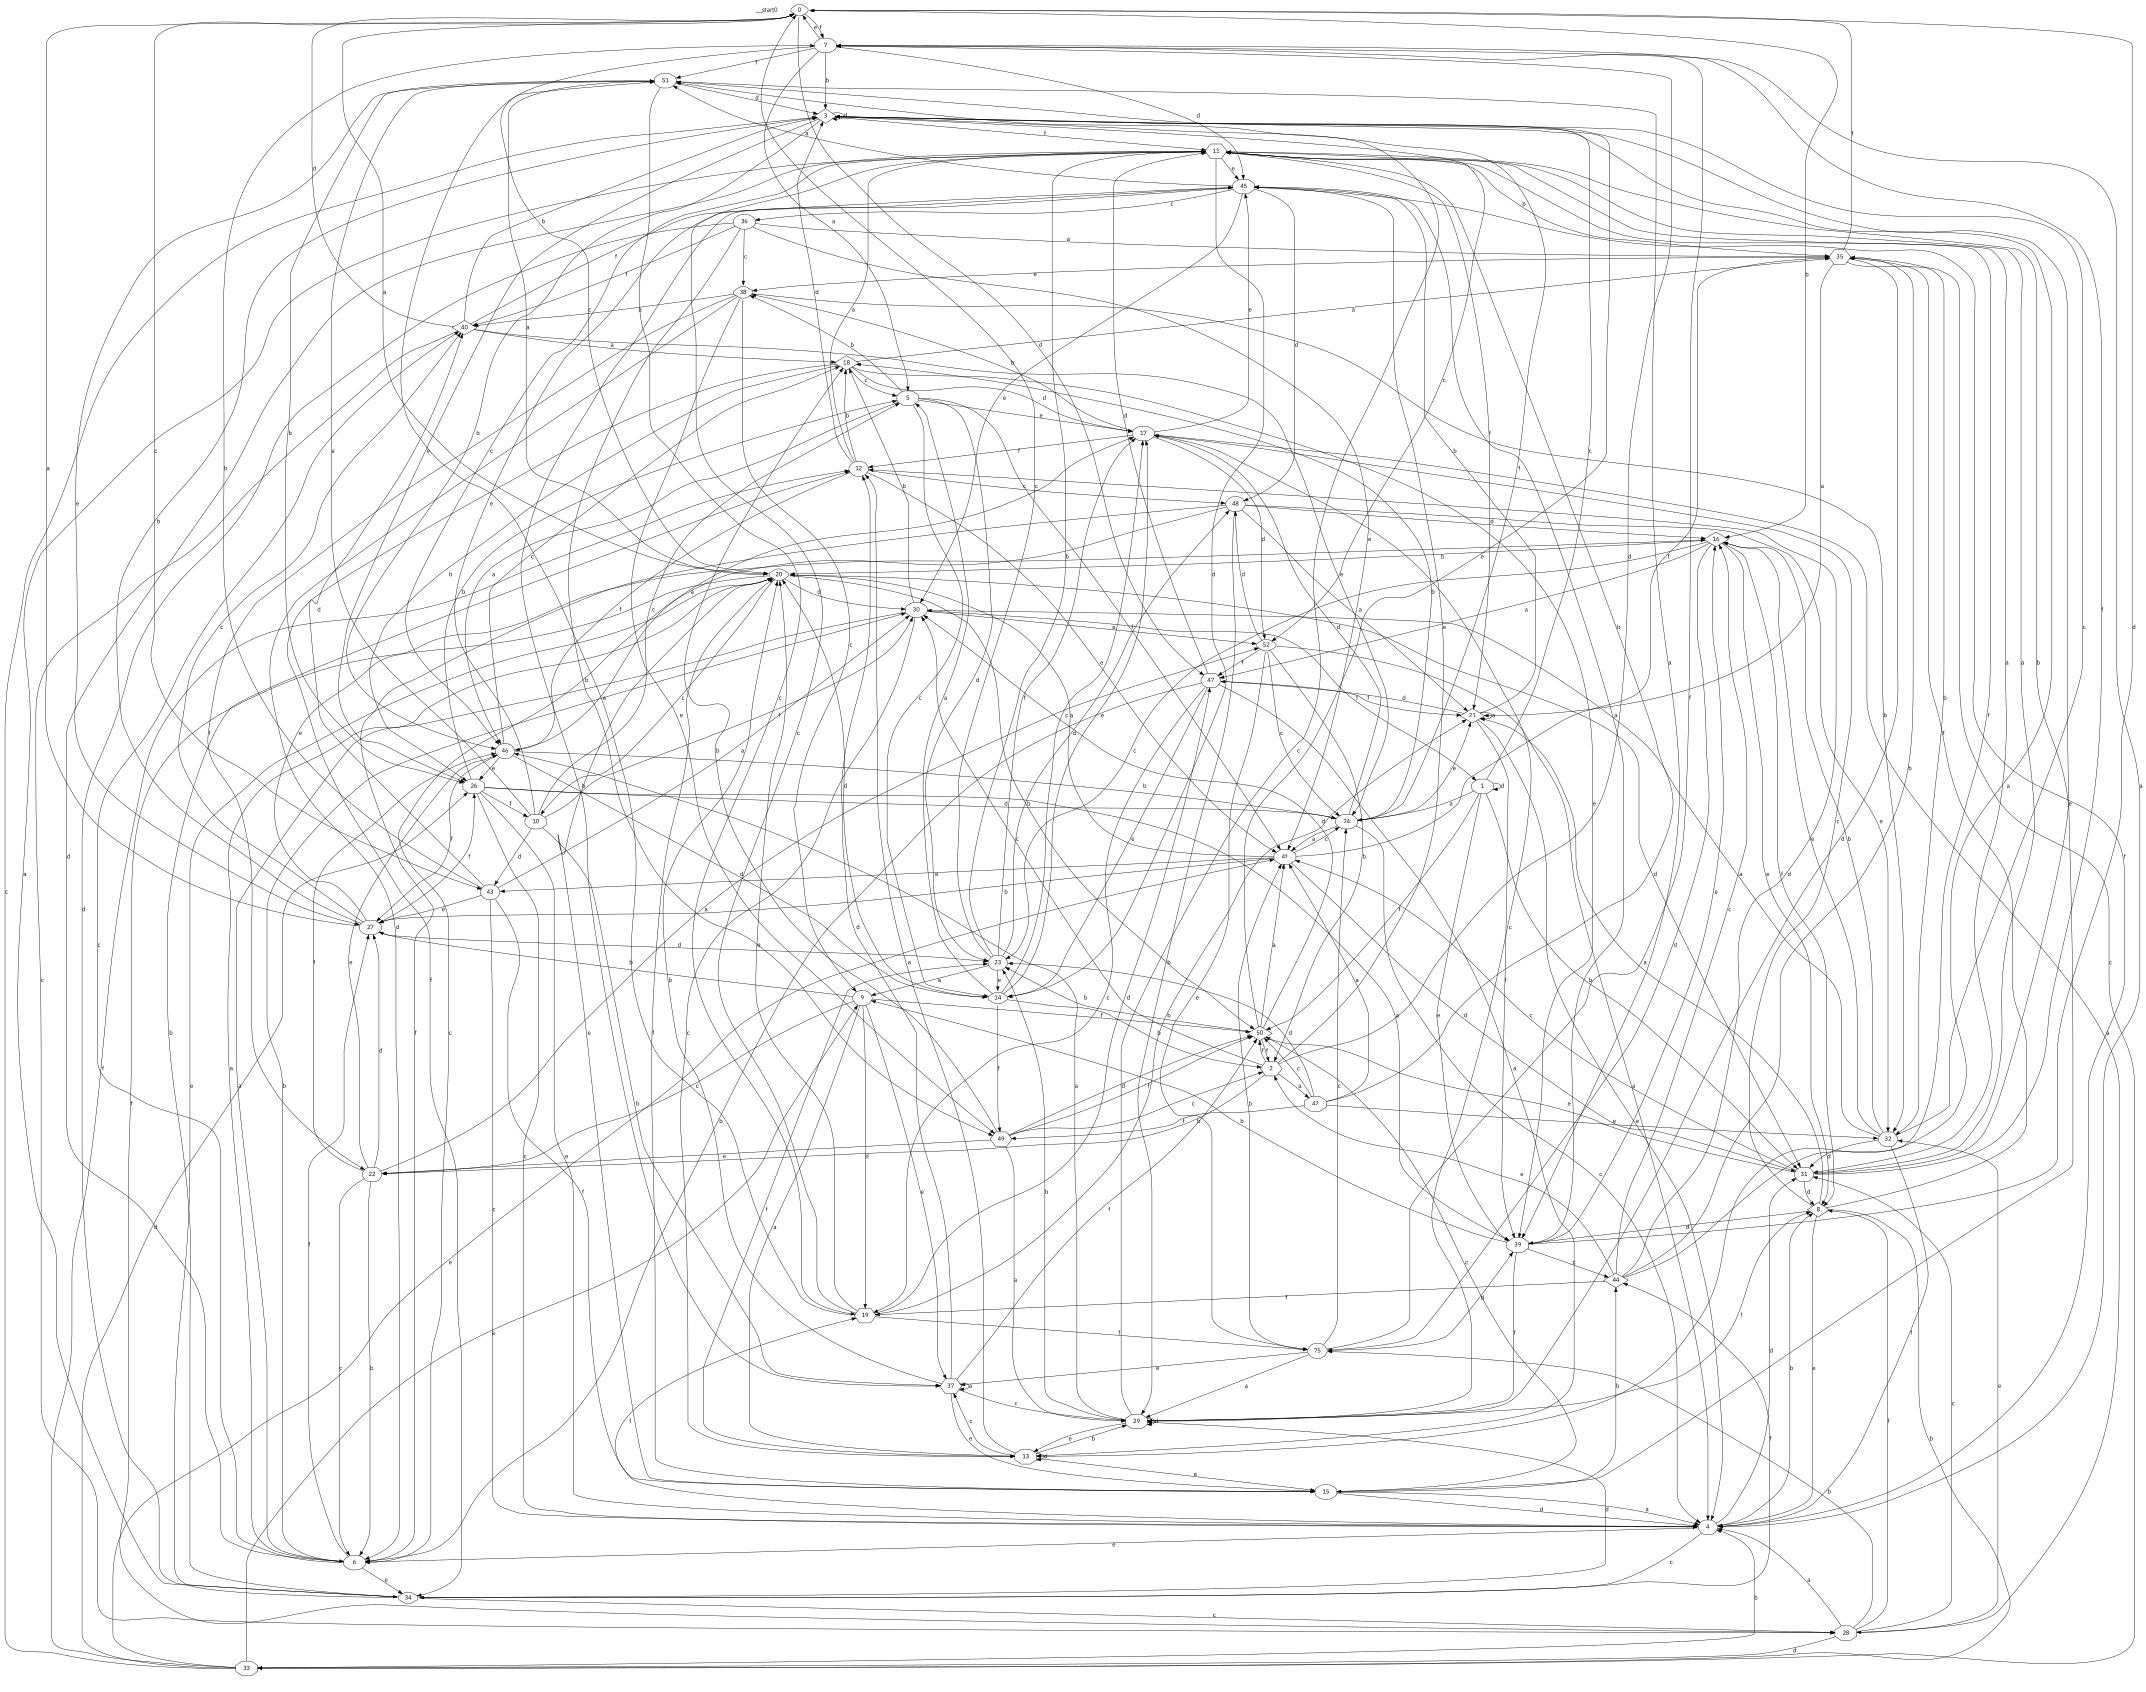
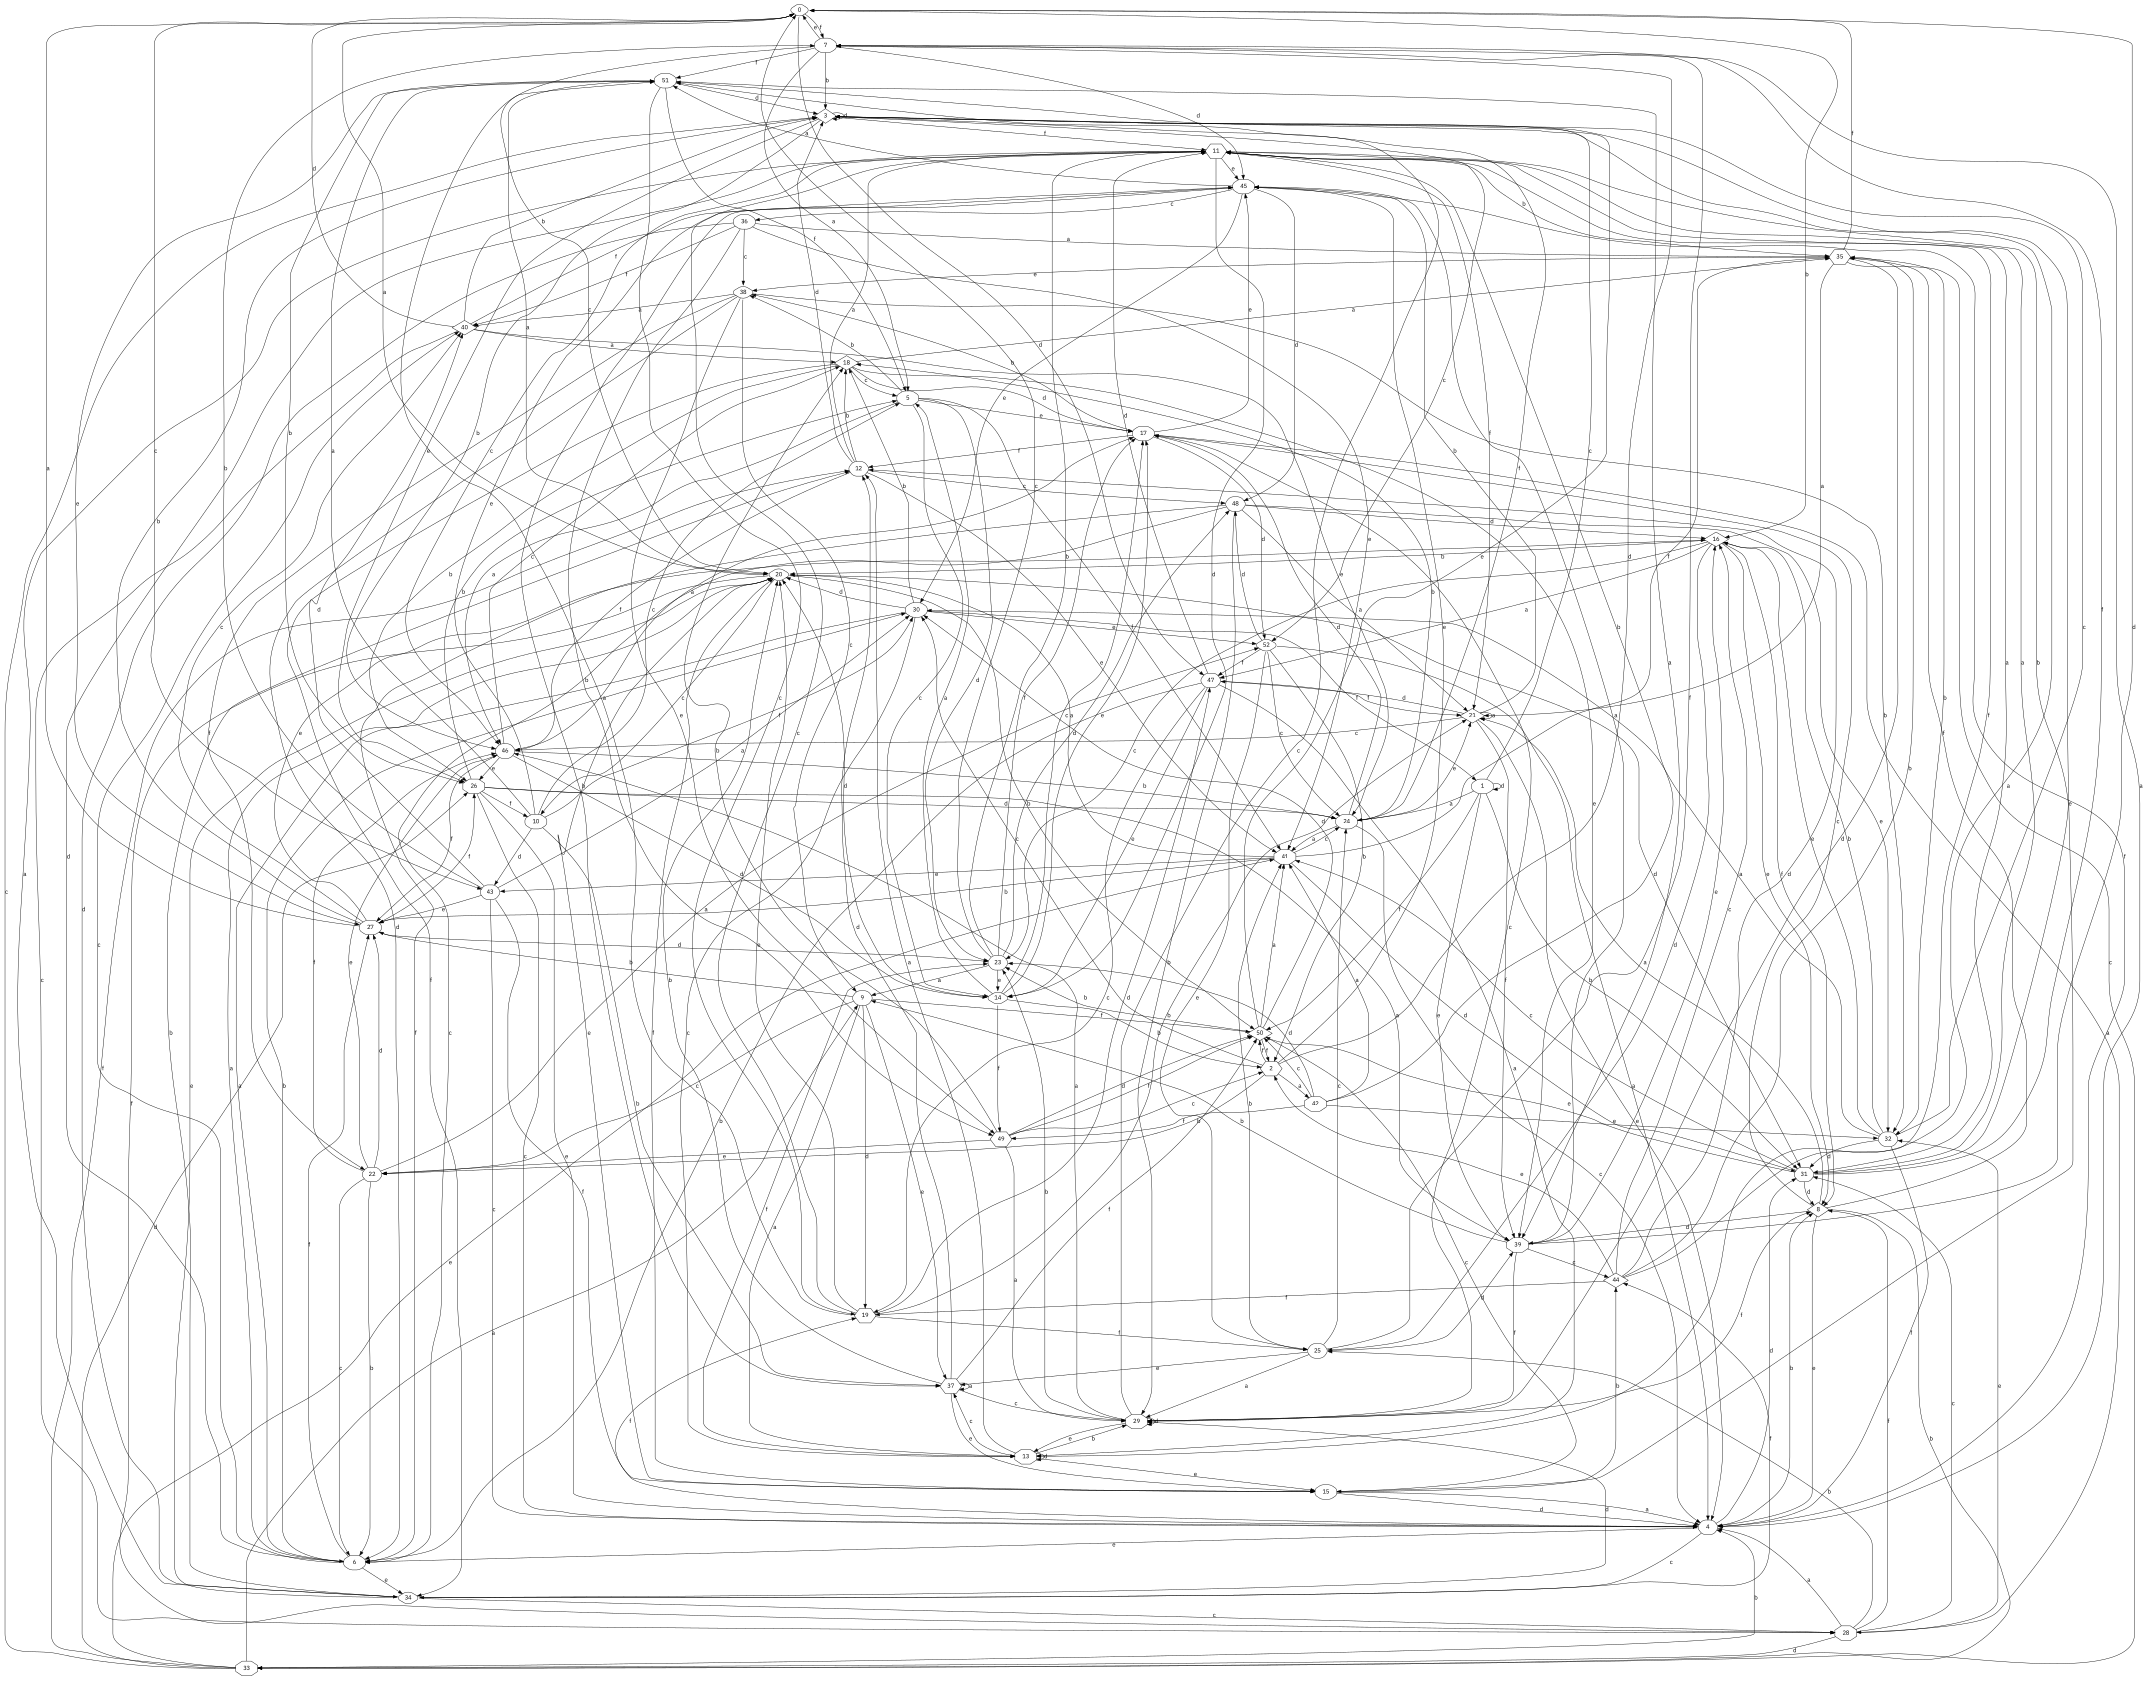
node "__start0": removed
edge "51" -> "5": added, label "f"
edge "20" -> "30": reversed
edge "21" -> "46": added, label "c"
node "75": label "75" -> "25"
